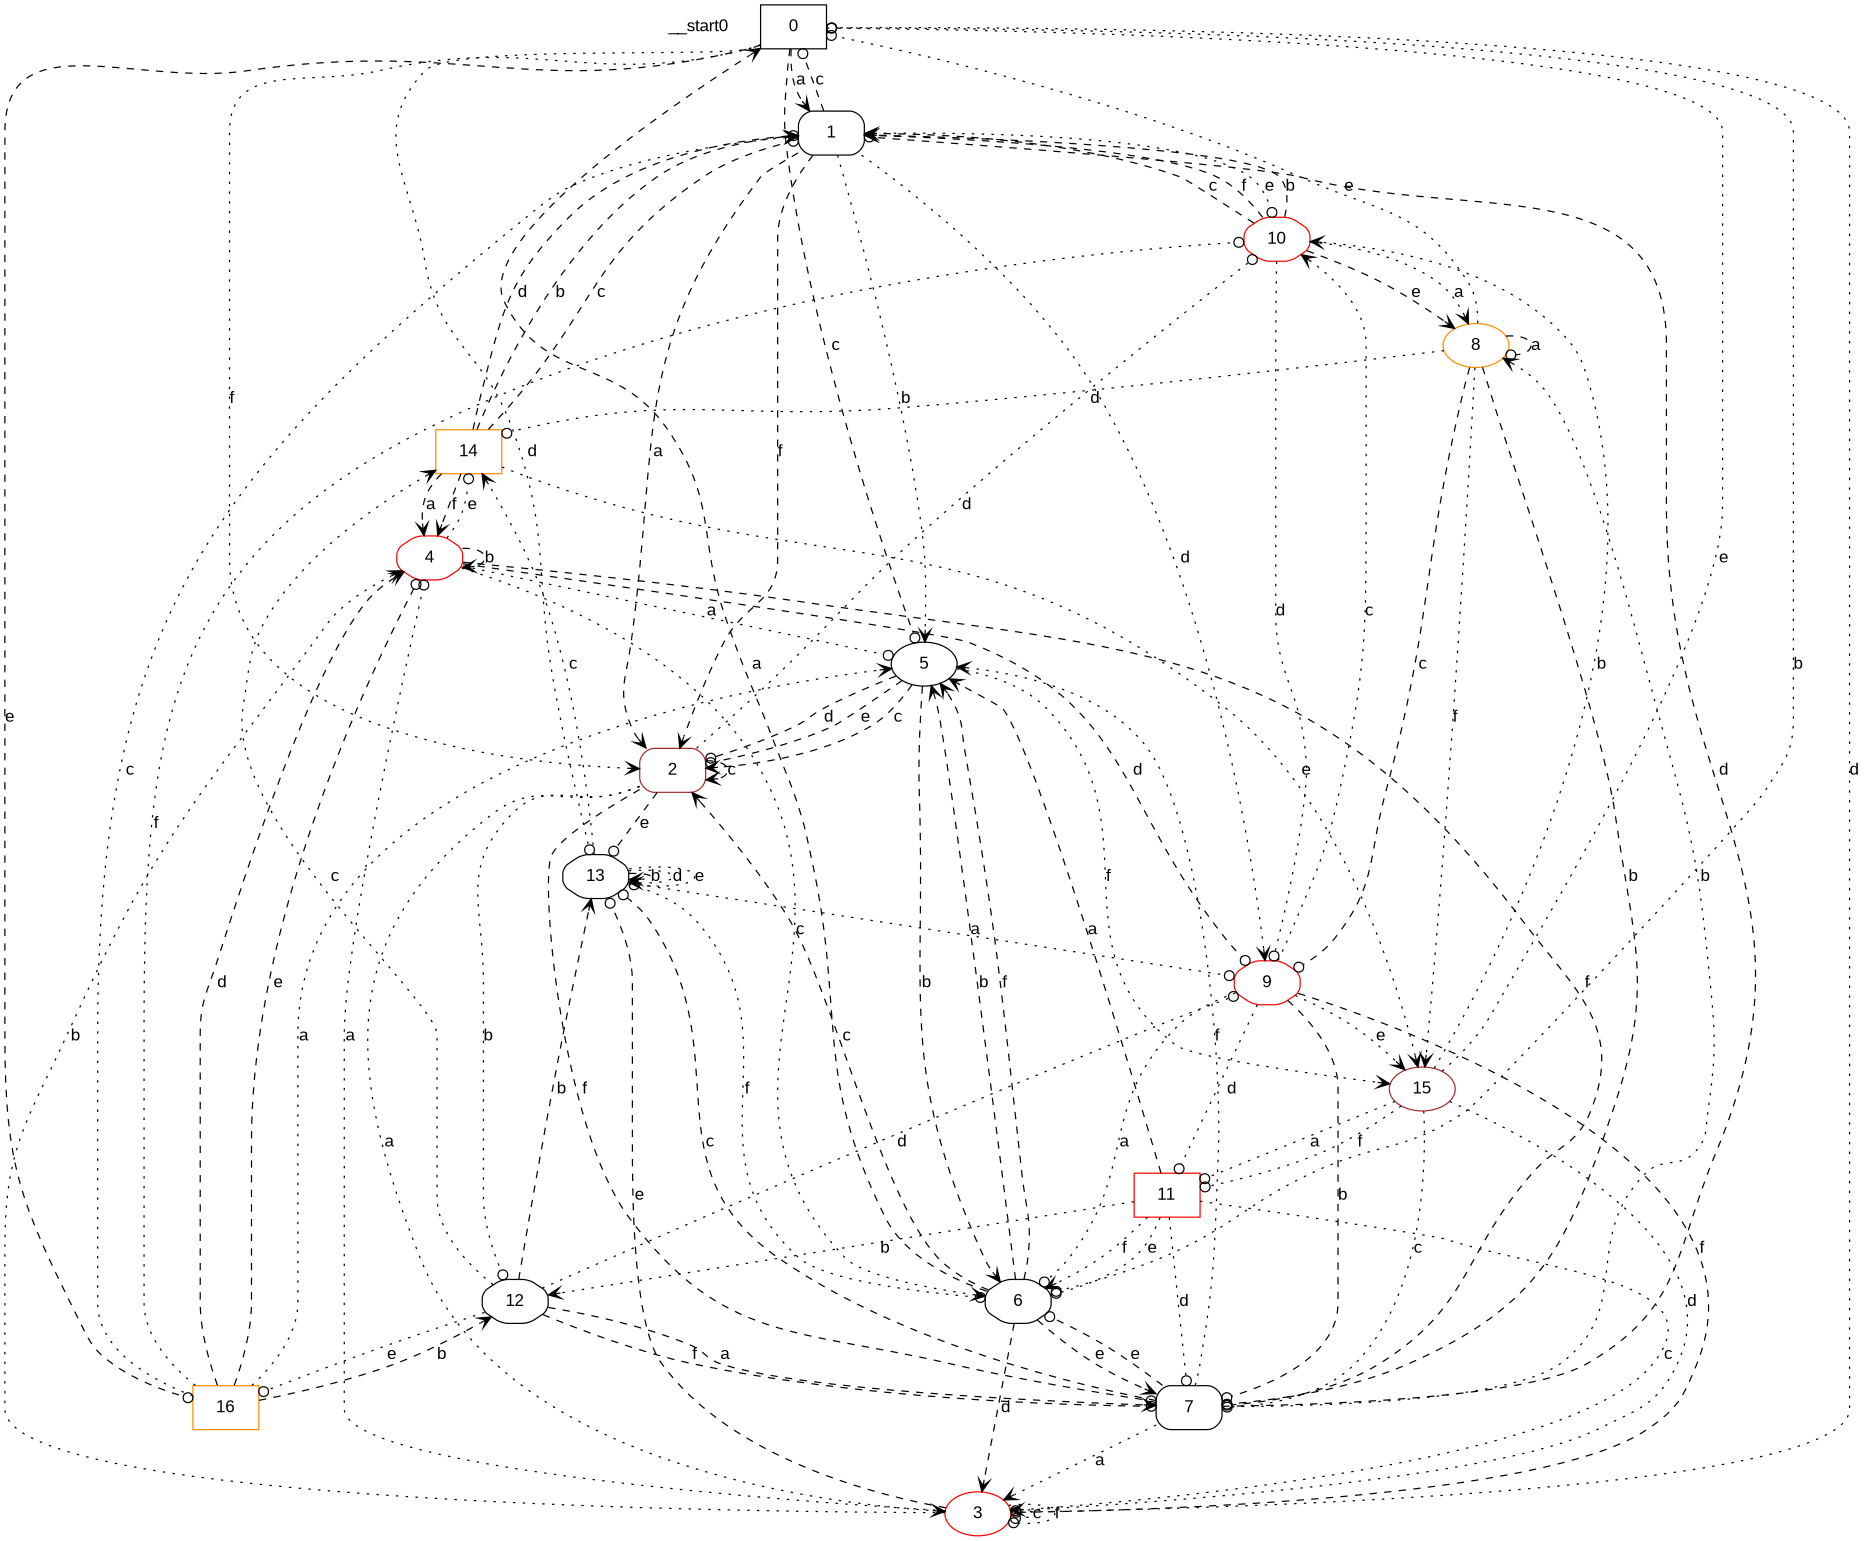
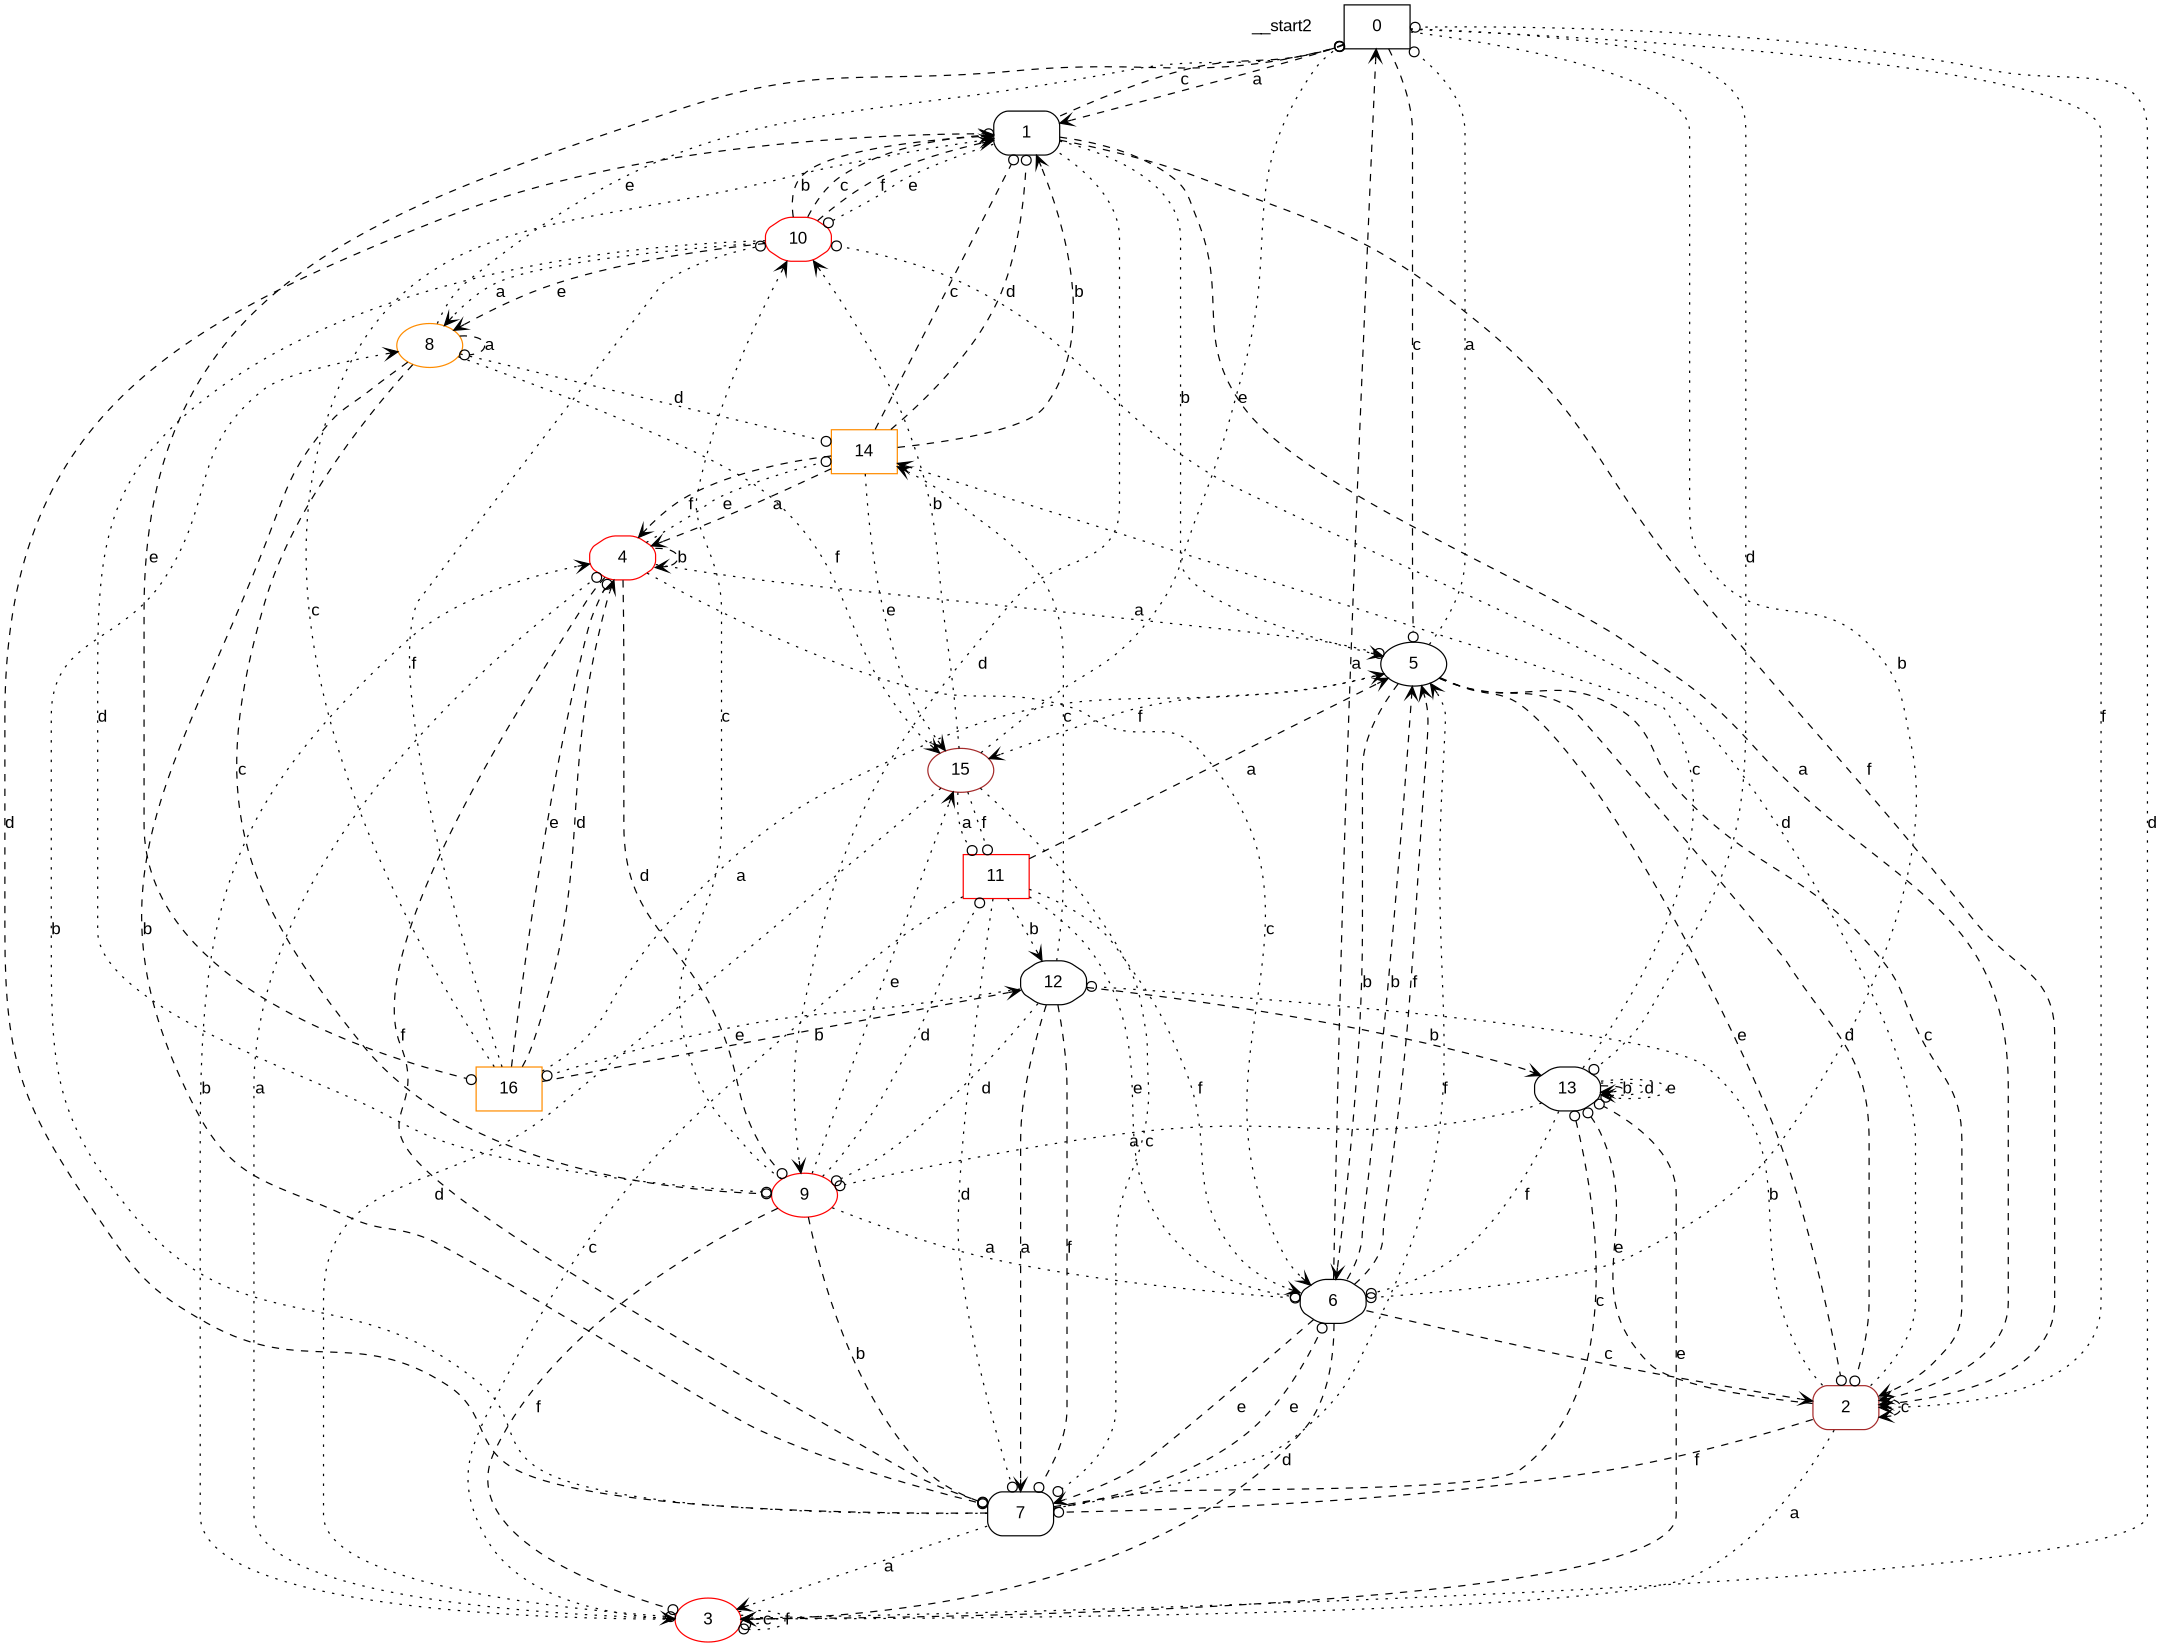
node "__start0": label "__start0" -> "__start2"
edge "5" -> "0": added, label "a"
node "9": shape octagon -> ellipse
